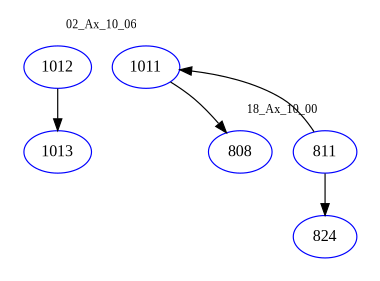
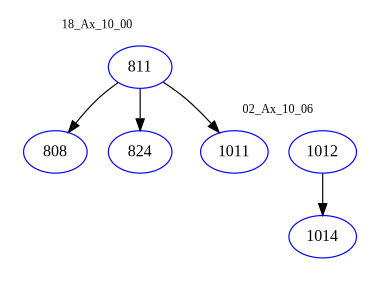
edge "1011" -> "808": now "811" -> "808"
node "1013": label "1013" -> "1014"
